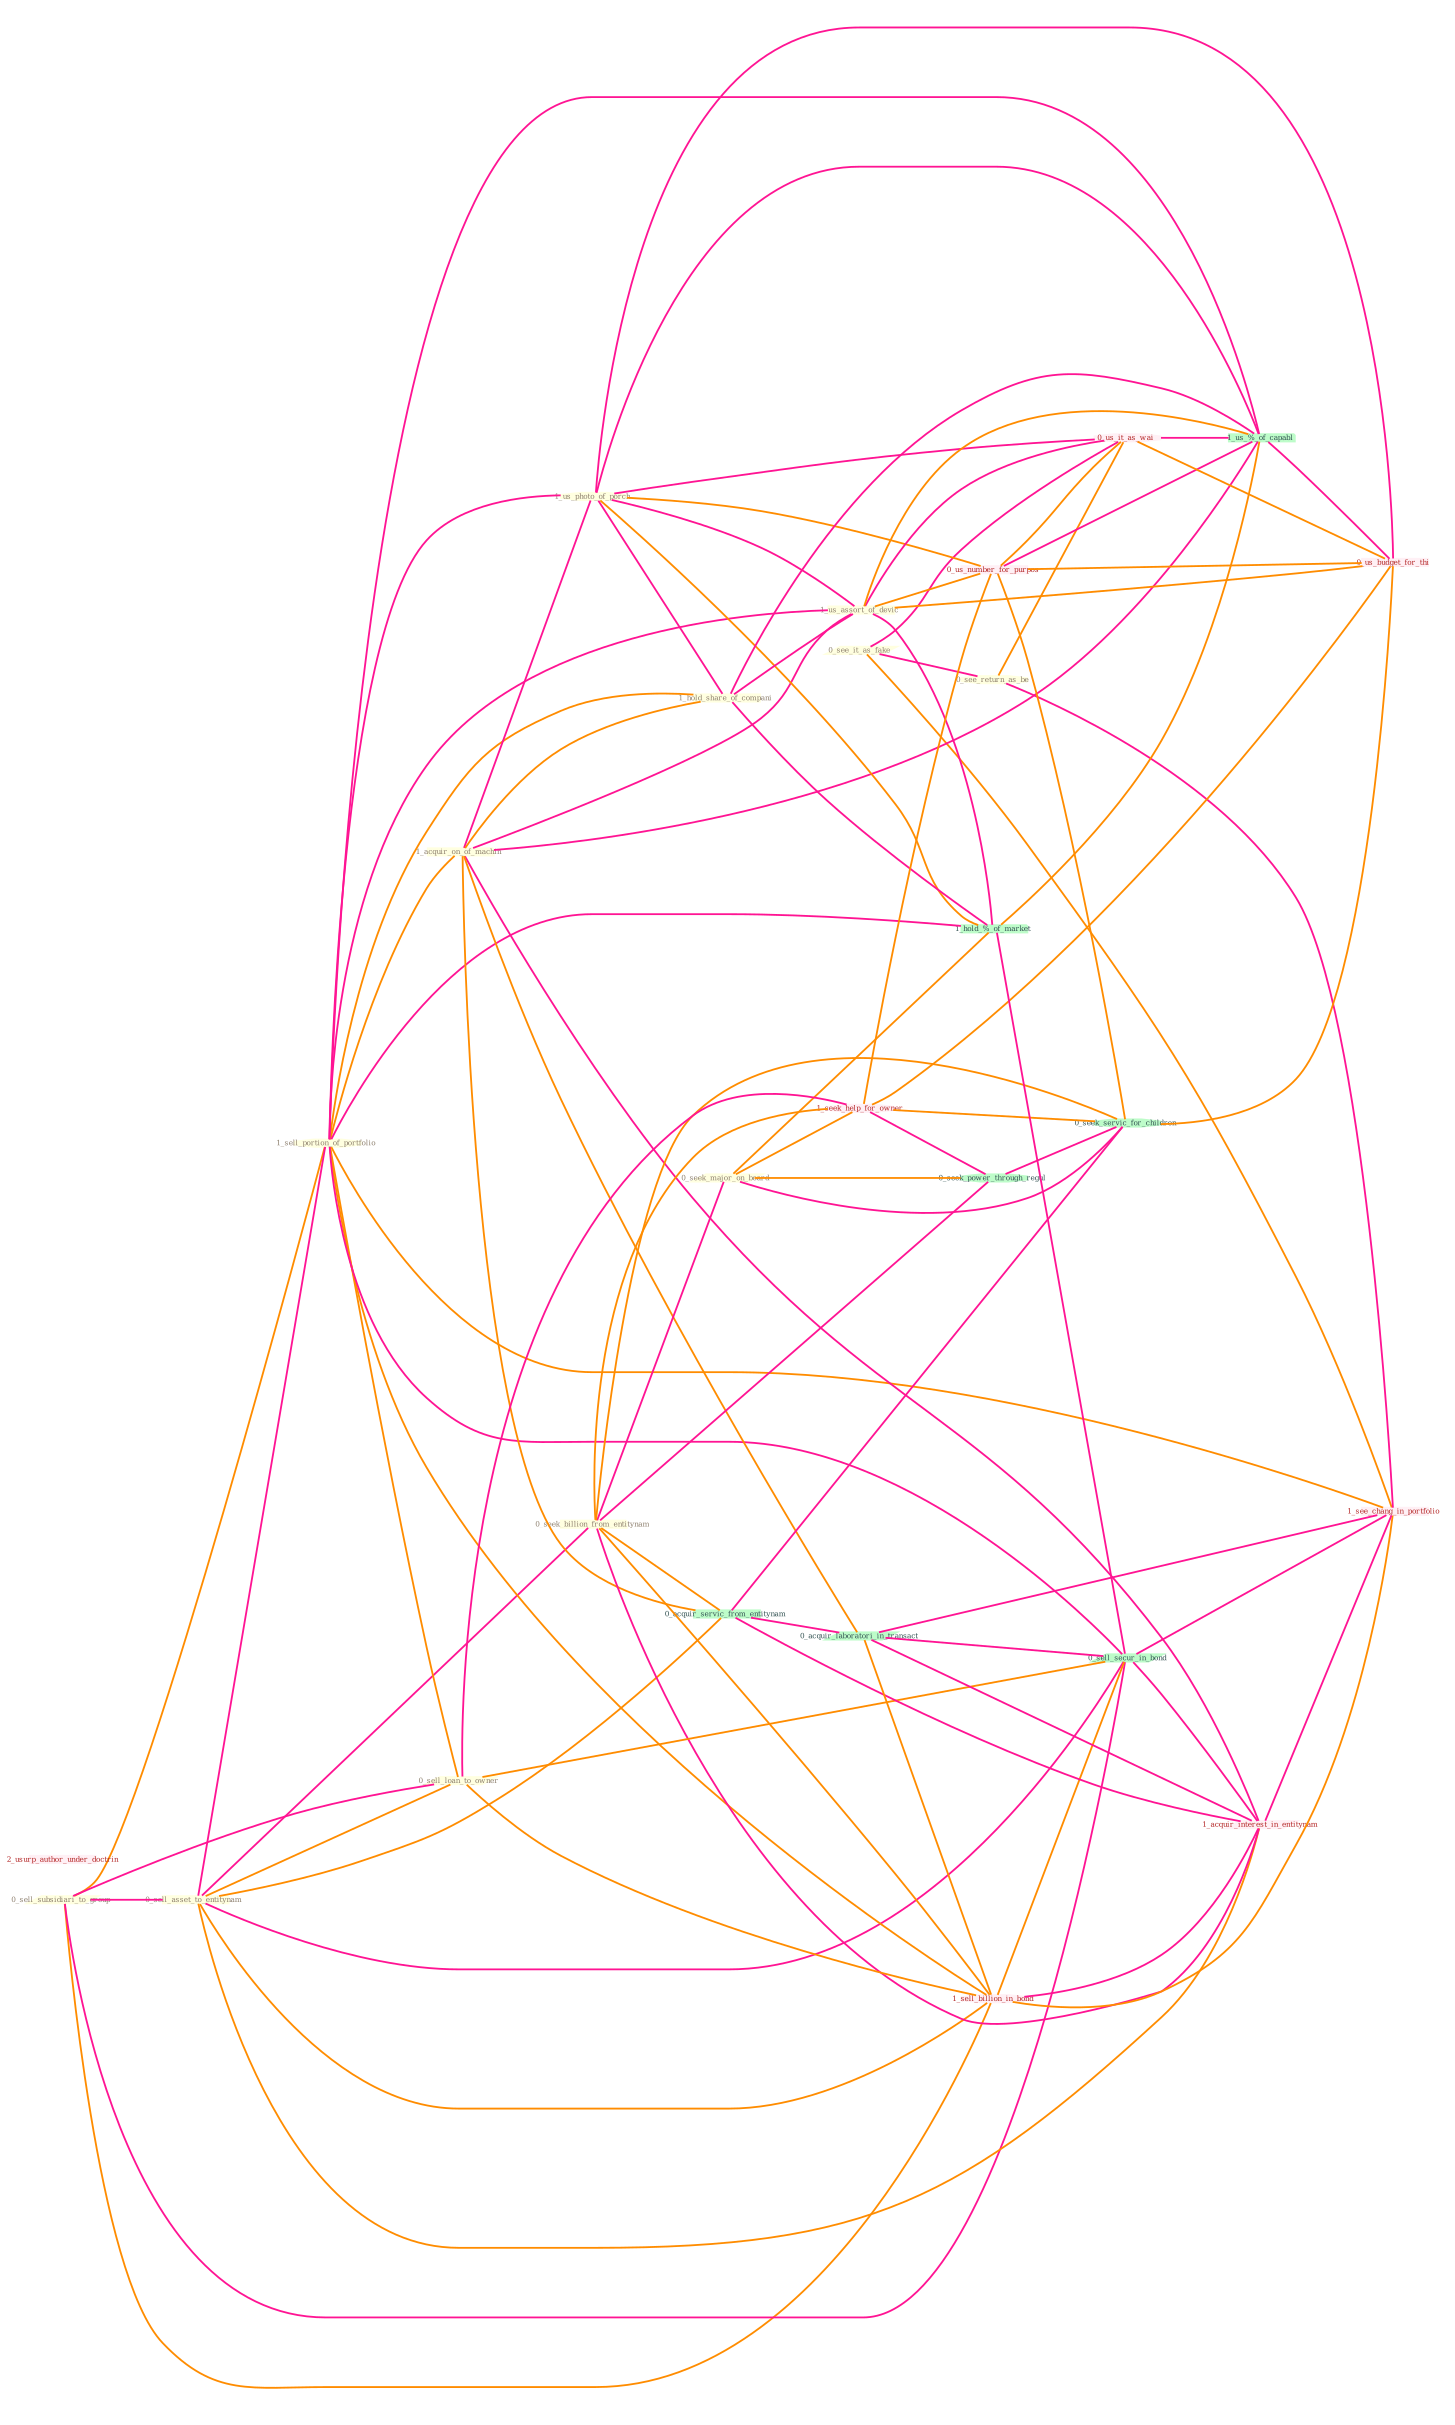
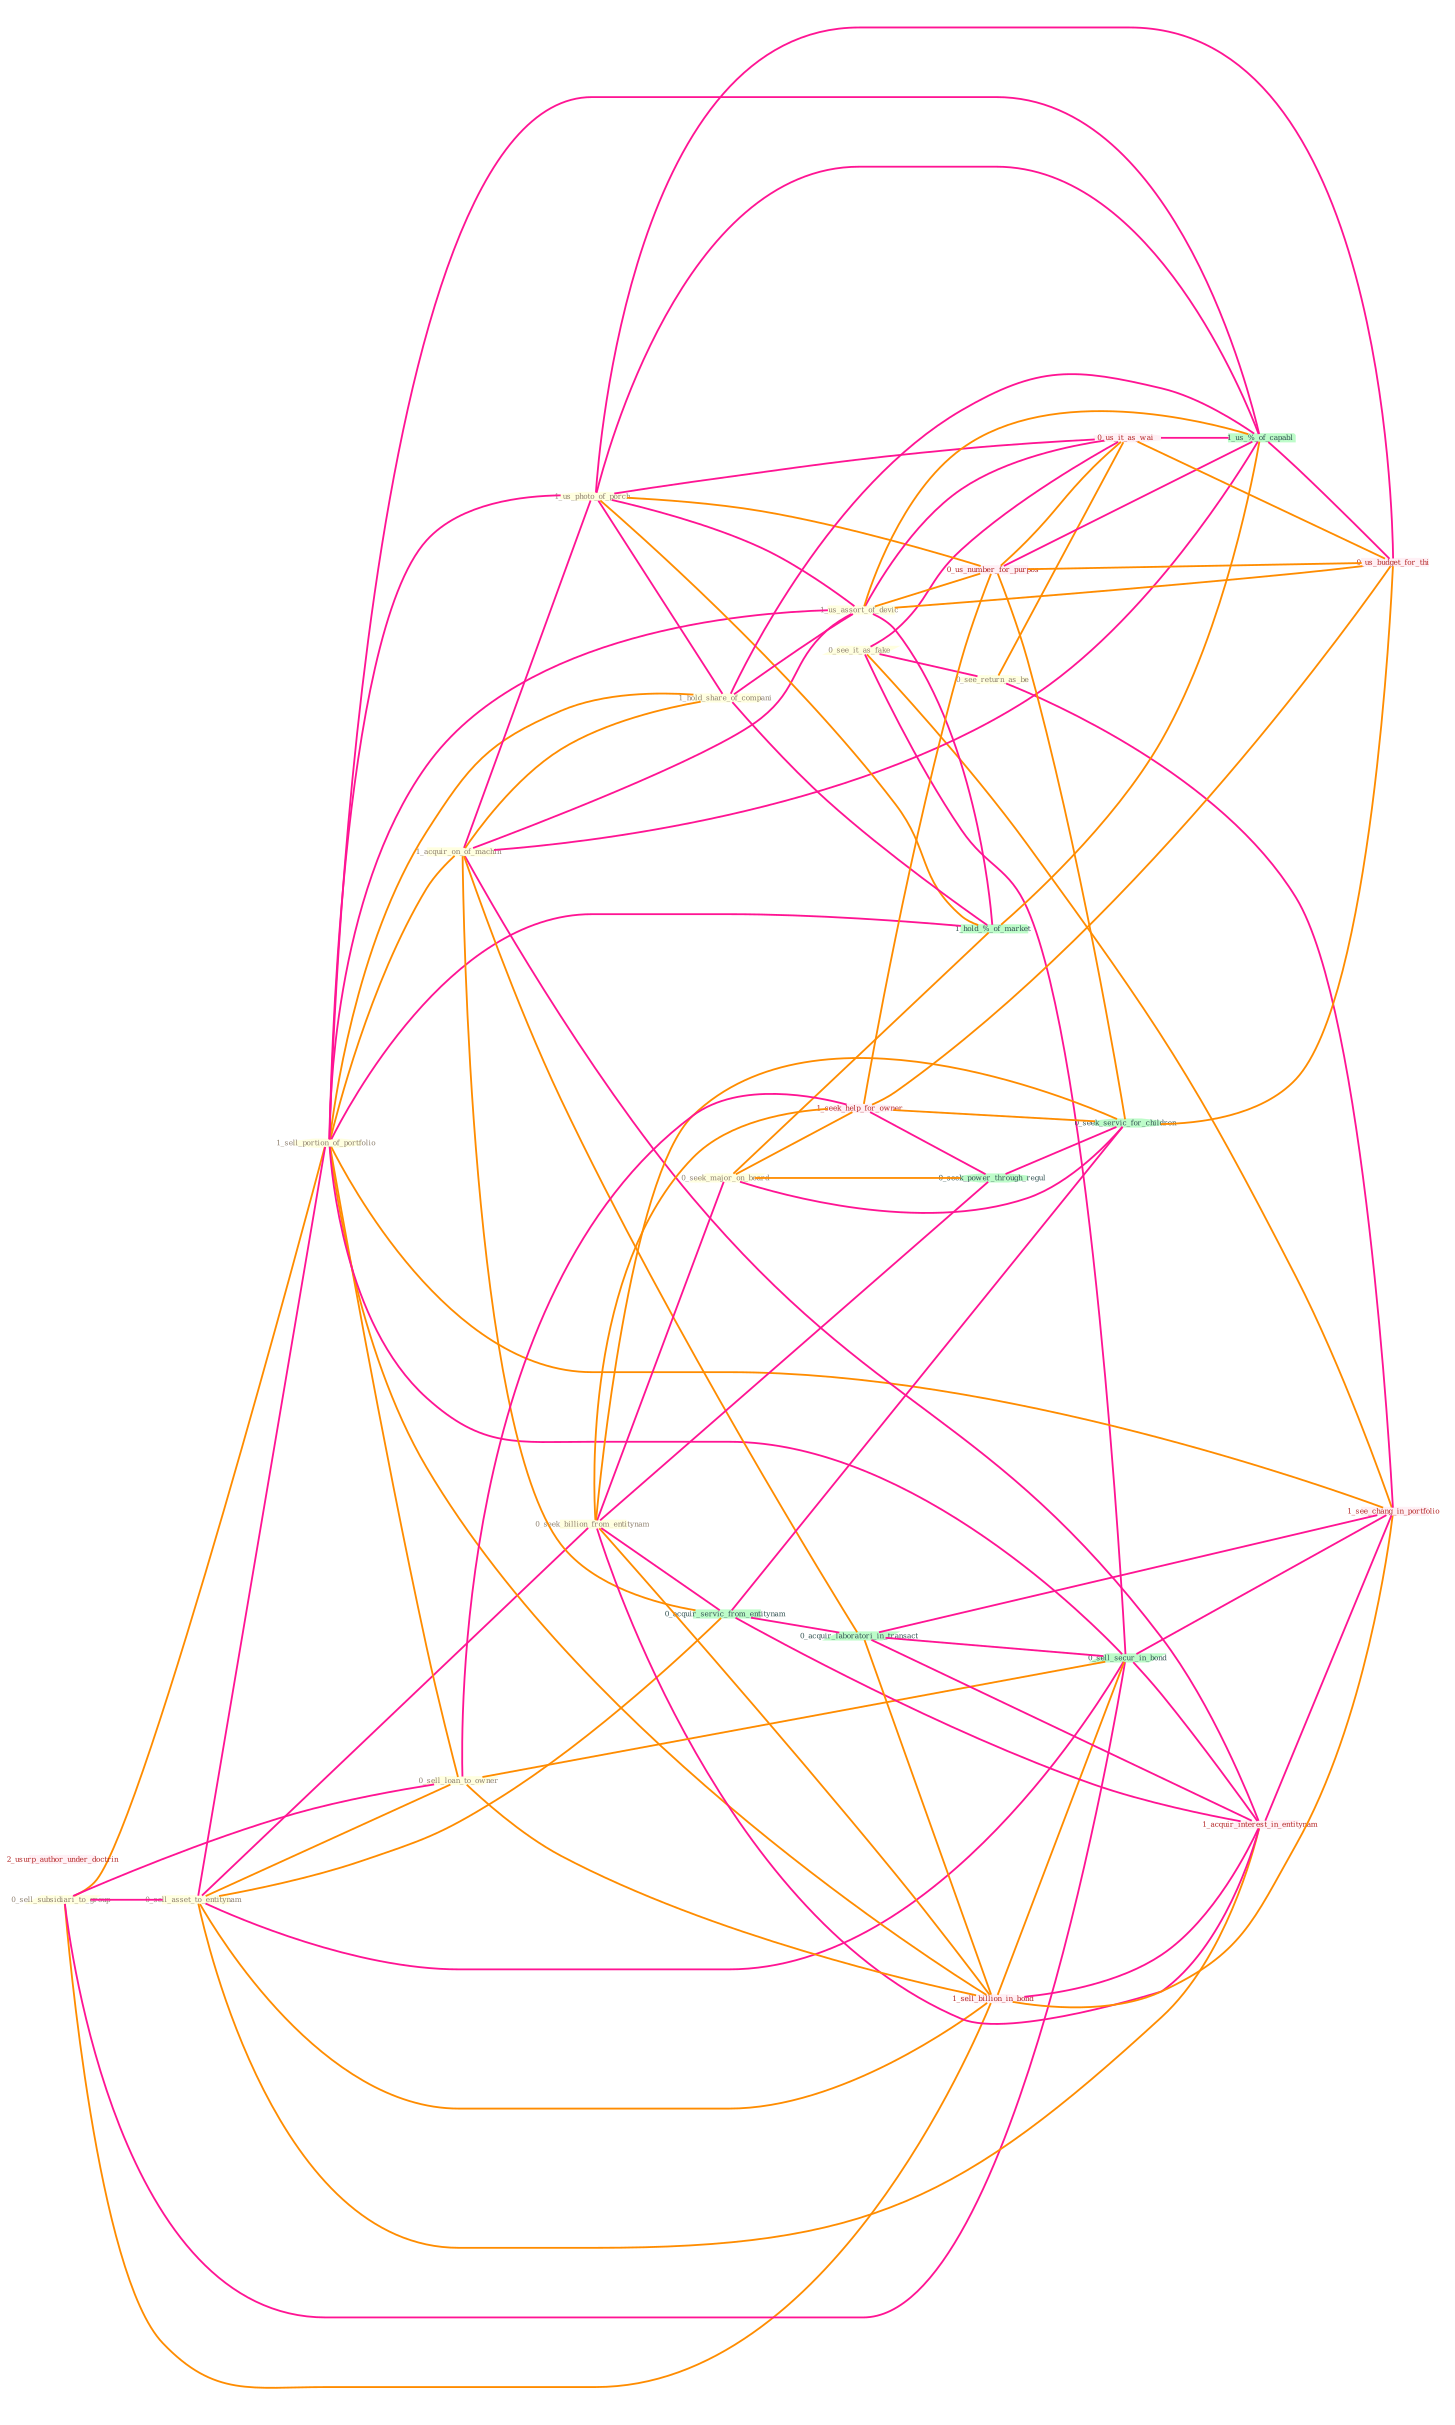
edge "1_hold_%_of_market" -- "0_sell_secur_in_bond": now "0_see_it_as_fake" -- "0_sell_secur_in_bond"
edge "0_seek_billion_from_entitynam" -- "0_acquir_servic_from_entitynam": color darkorange -> deeppink
